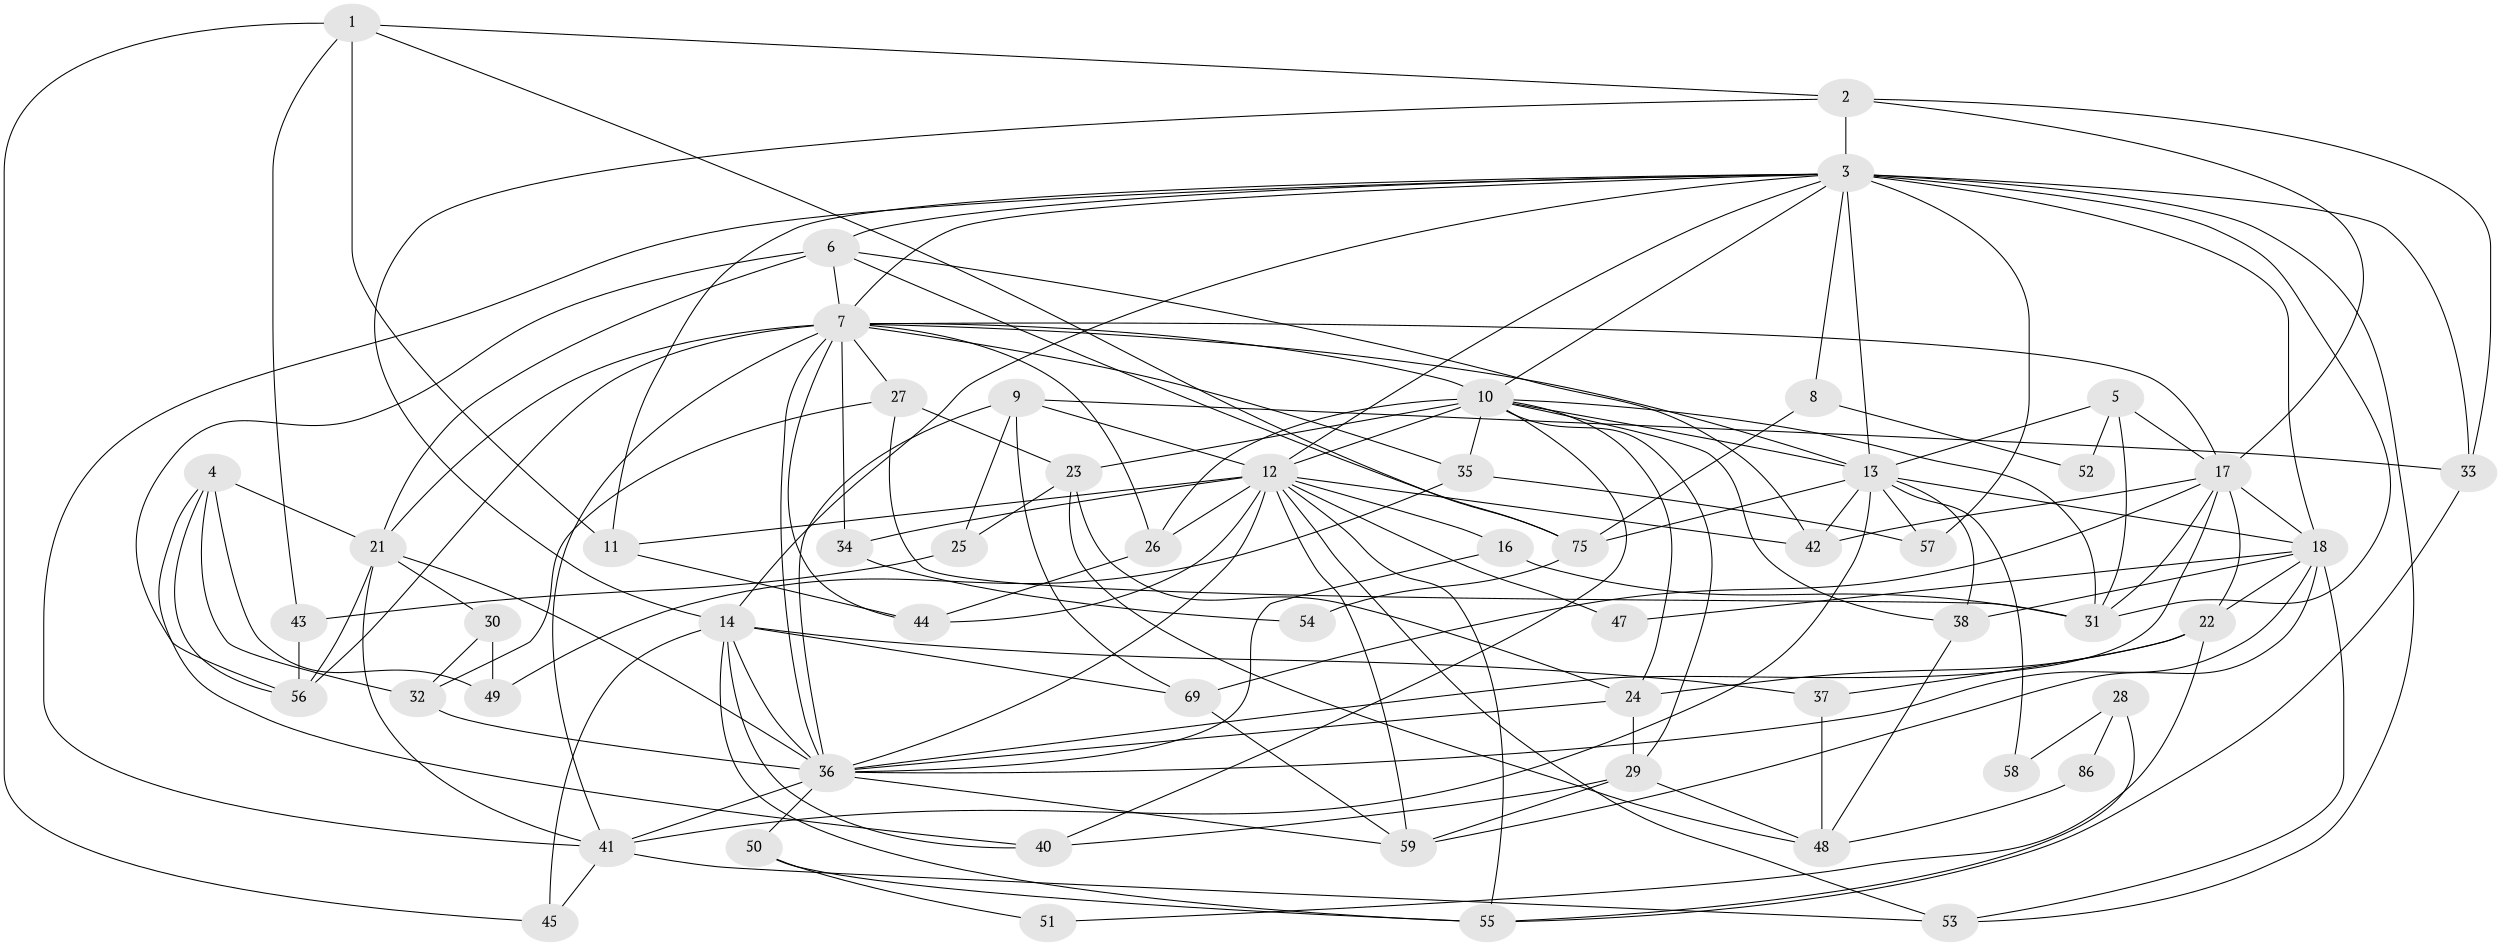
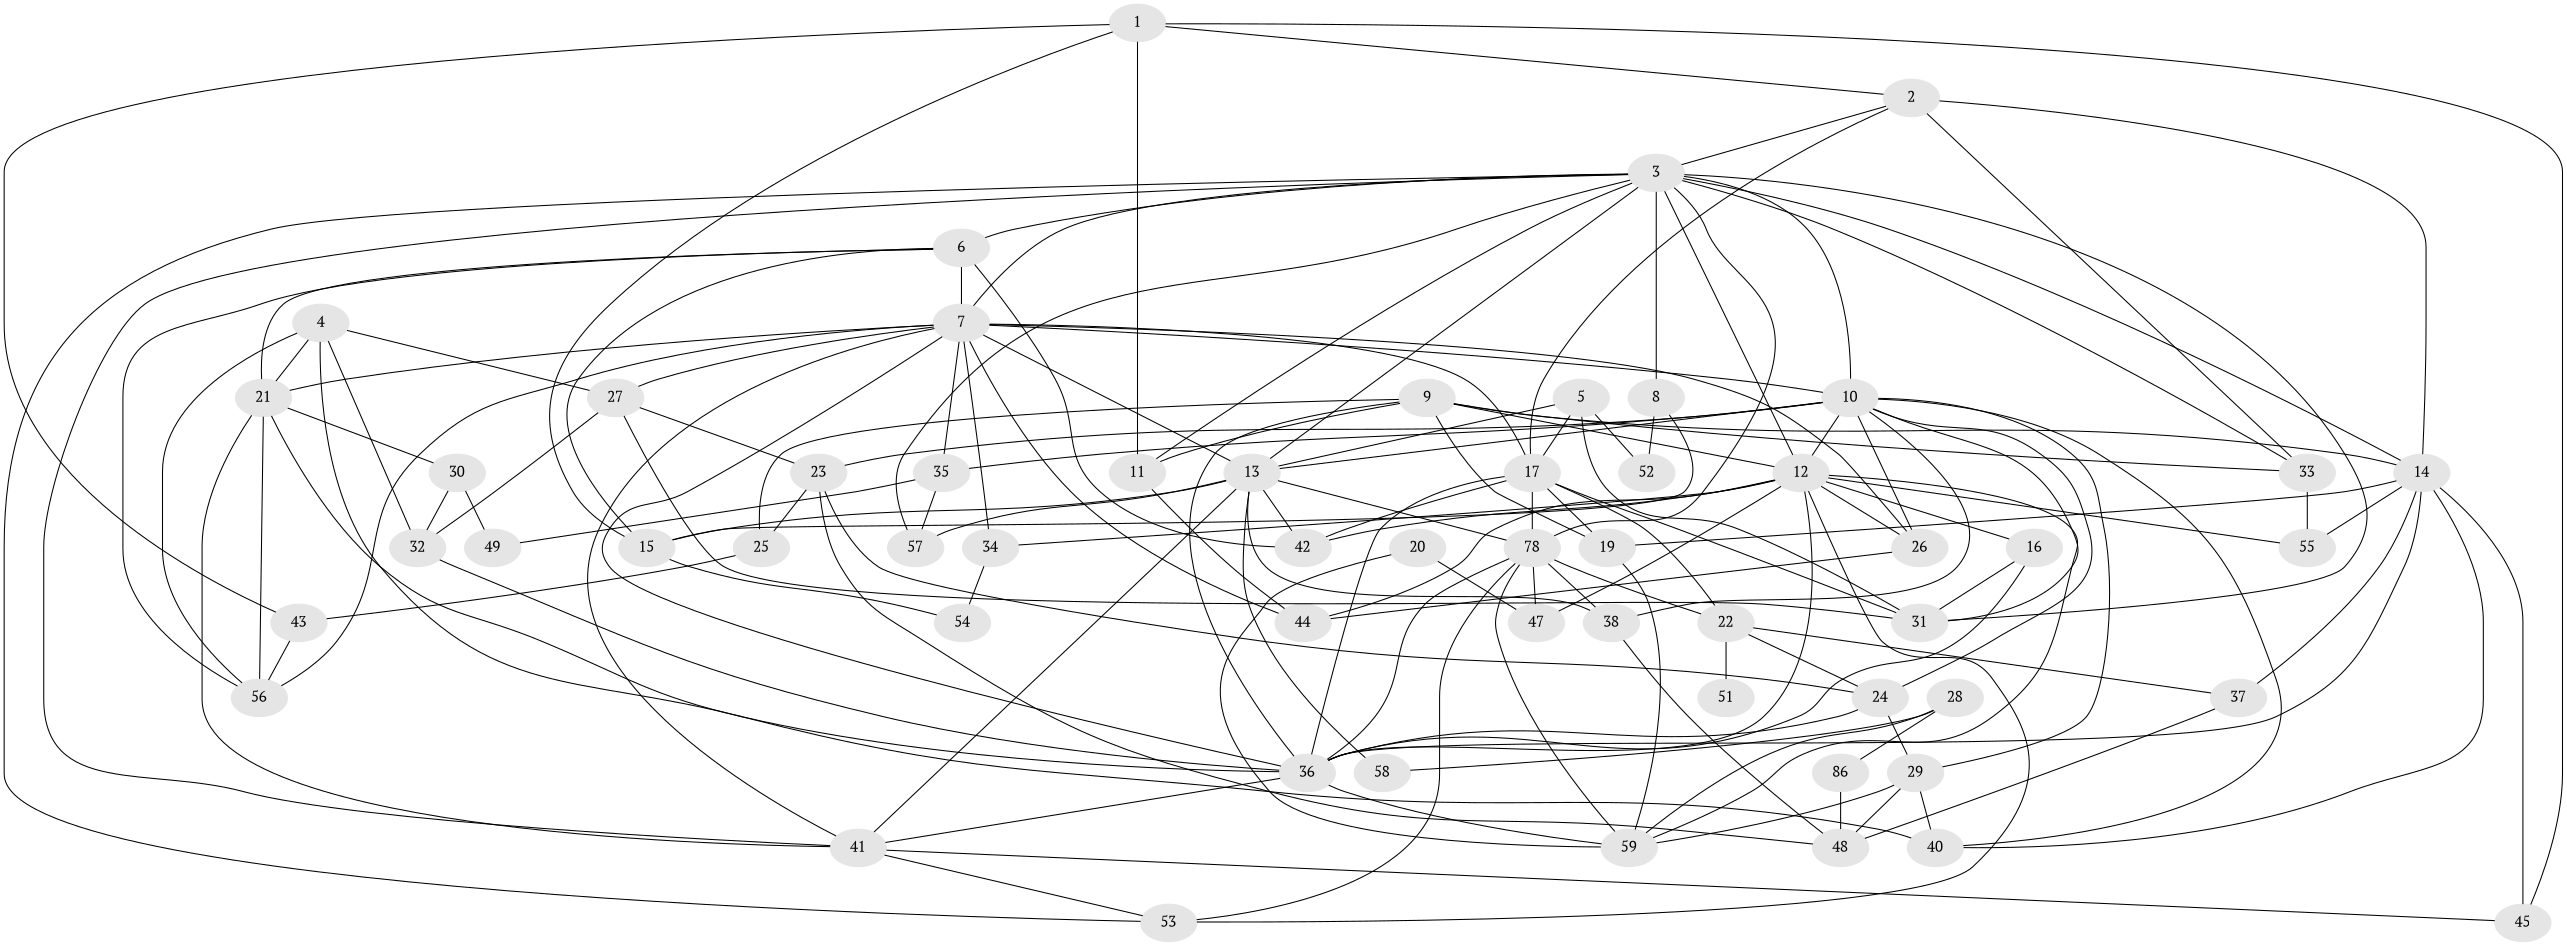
edge "9" -- "14": added
edge "12" -- "11": now "9" -- "11"
node "20": added
node "75": label "75" -> "15"
node "18": label "18" -> "78"
edge "4" -- "49": now "4" -- "27"
node "69": label "69" -> "19"
node "50": removed
edge "28" -- "55": now "28" -- "59"
